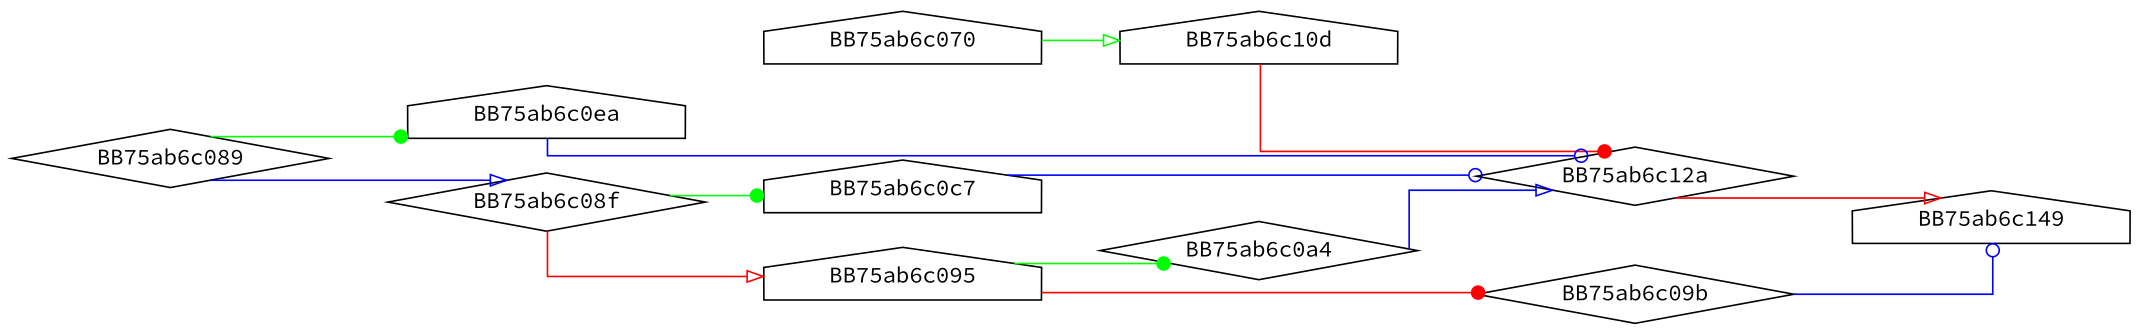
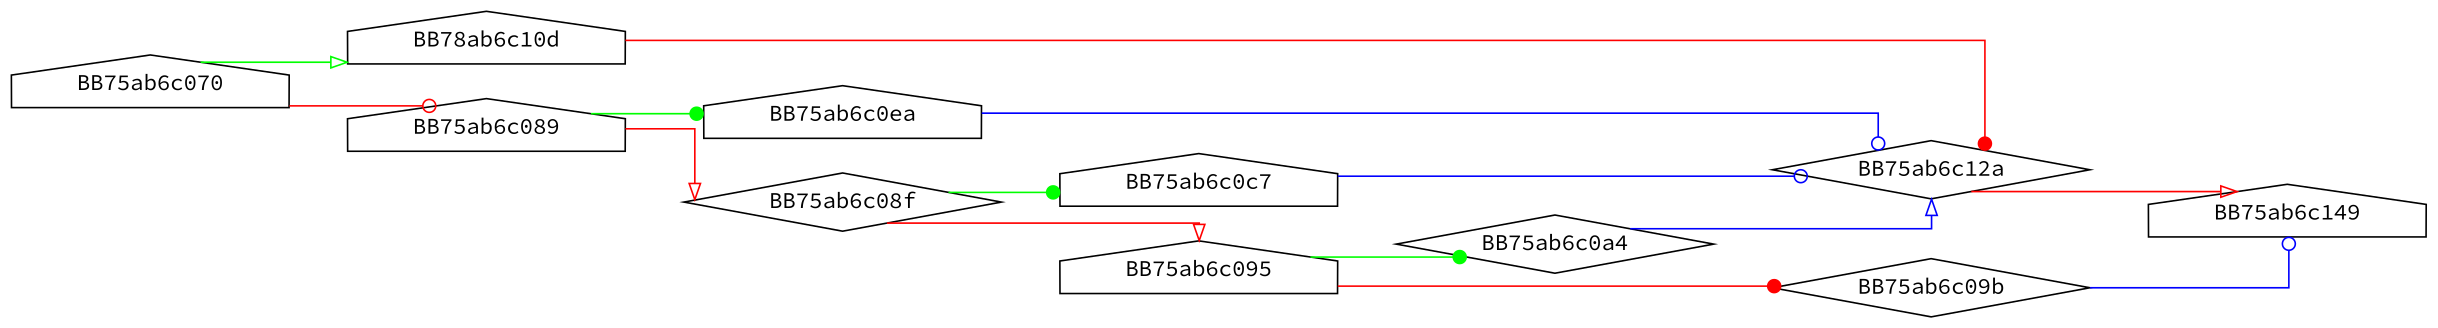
node "BB75ab6c10d": label "BB75ab6c10d" -> "BB78ab6c10d"
edge "BB75ab6c070" -> "BB75ab6c089": added
node "BB75ab6c089": shape diamond -> house
edge "BB75ab6c089" -> "BB75ab6c08f": color blue -> red
